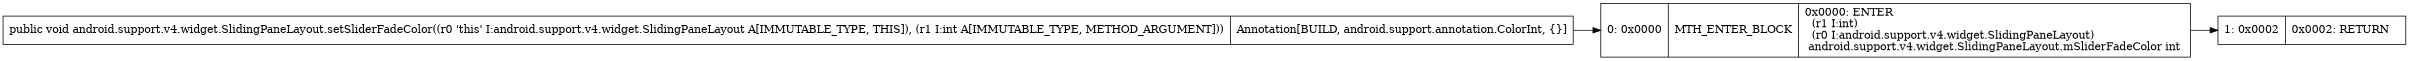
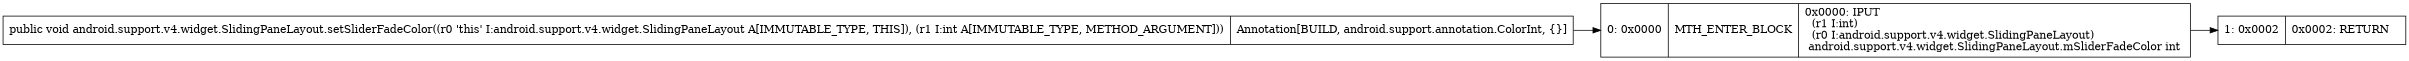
node "0: 0x0000": text "0x0000: ENTER" -> "0x0000: IPUT"
